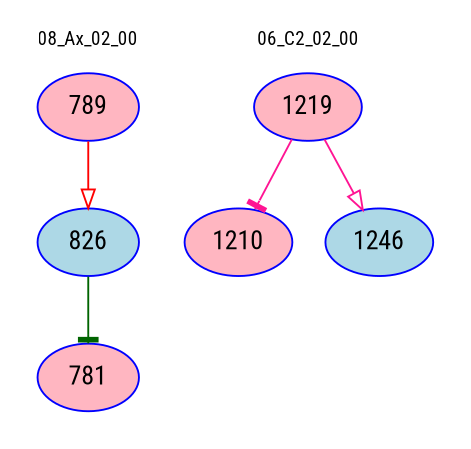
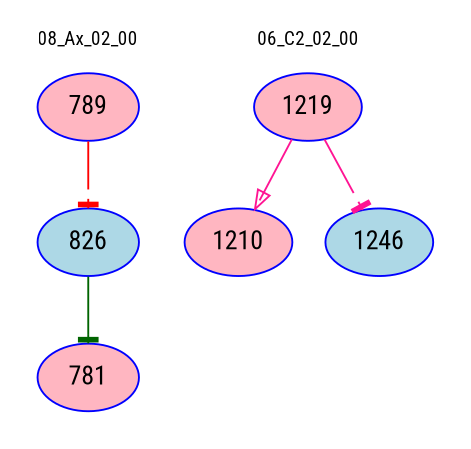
edge "789" -> "826": arrowhead onormal -> tee
edge "1219" -> "1246": arrowhead onormal -> tee
edge "1219" -> "1210": arrowhead tee -> onormal
